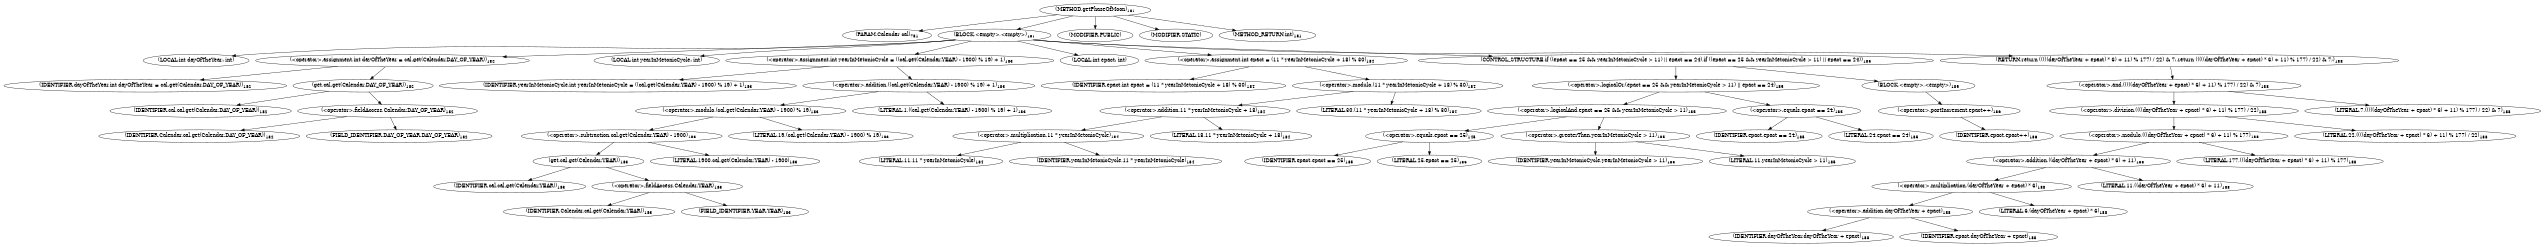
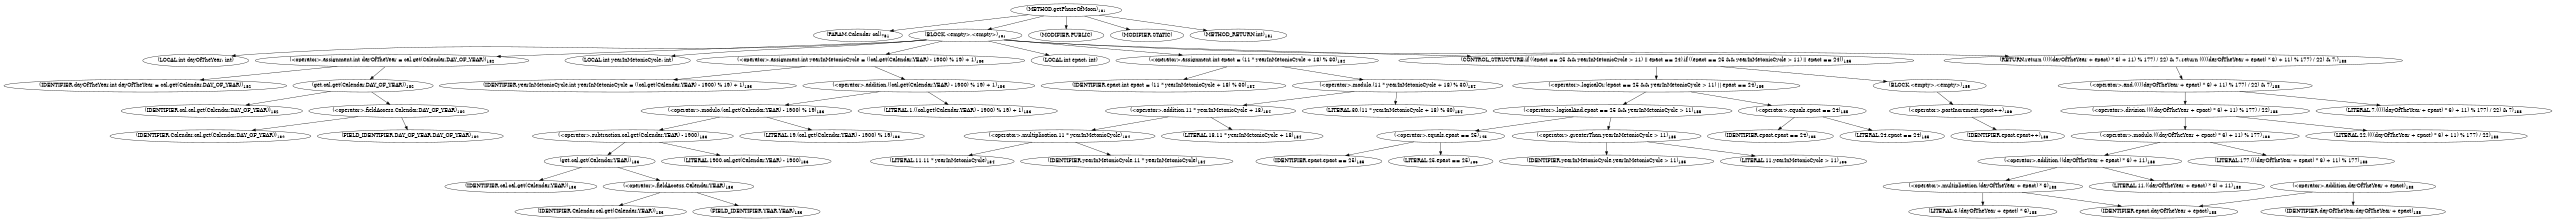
edge "(<operator>.multiplication,(dayOfTheYear + epact) * 6)" -> "(<operator>.addition,dayOfTheYear + epact)": now "(<operator>.multiplication,(dayOfTheYear + epact) * 6)" -> "(IDENTIFIER,epact,dayOfTheYear + epact)"
